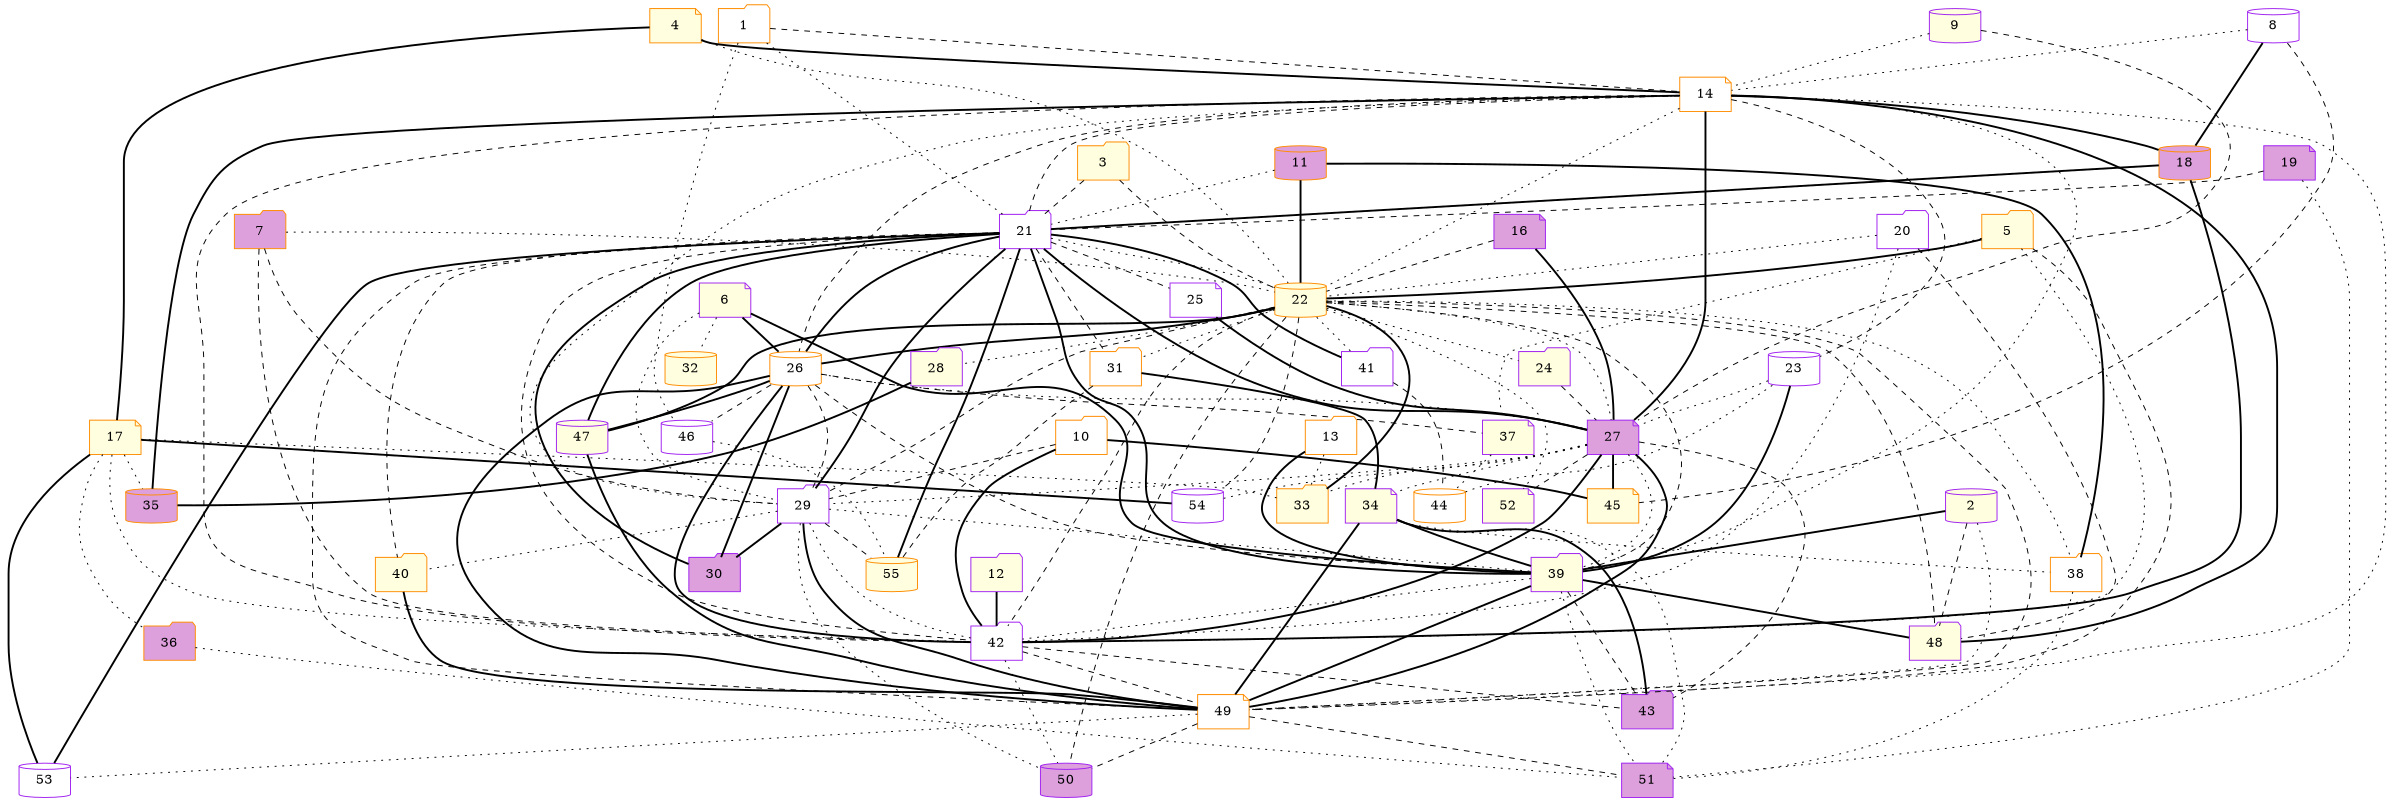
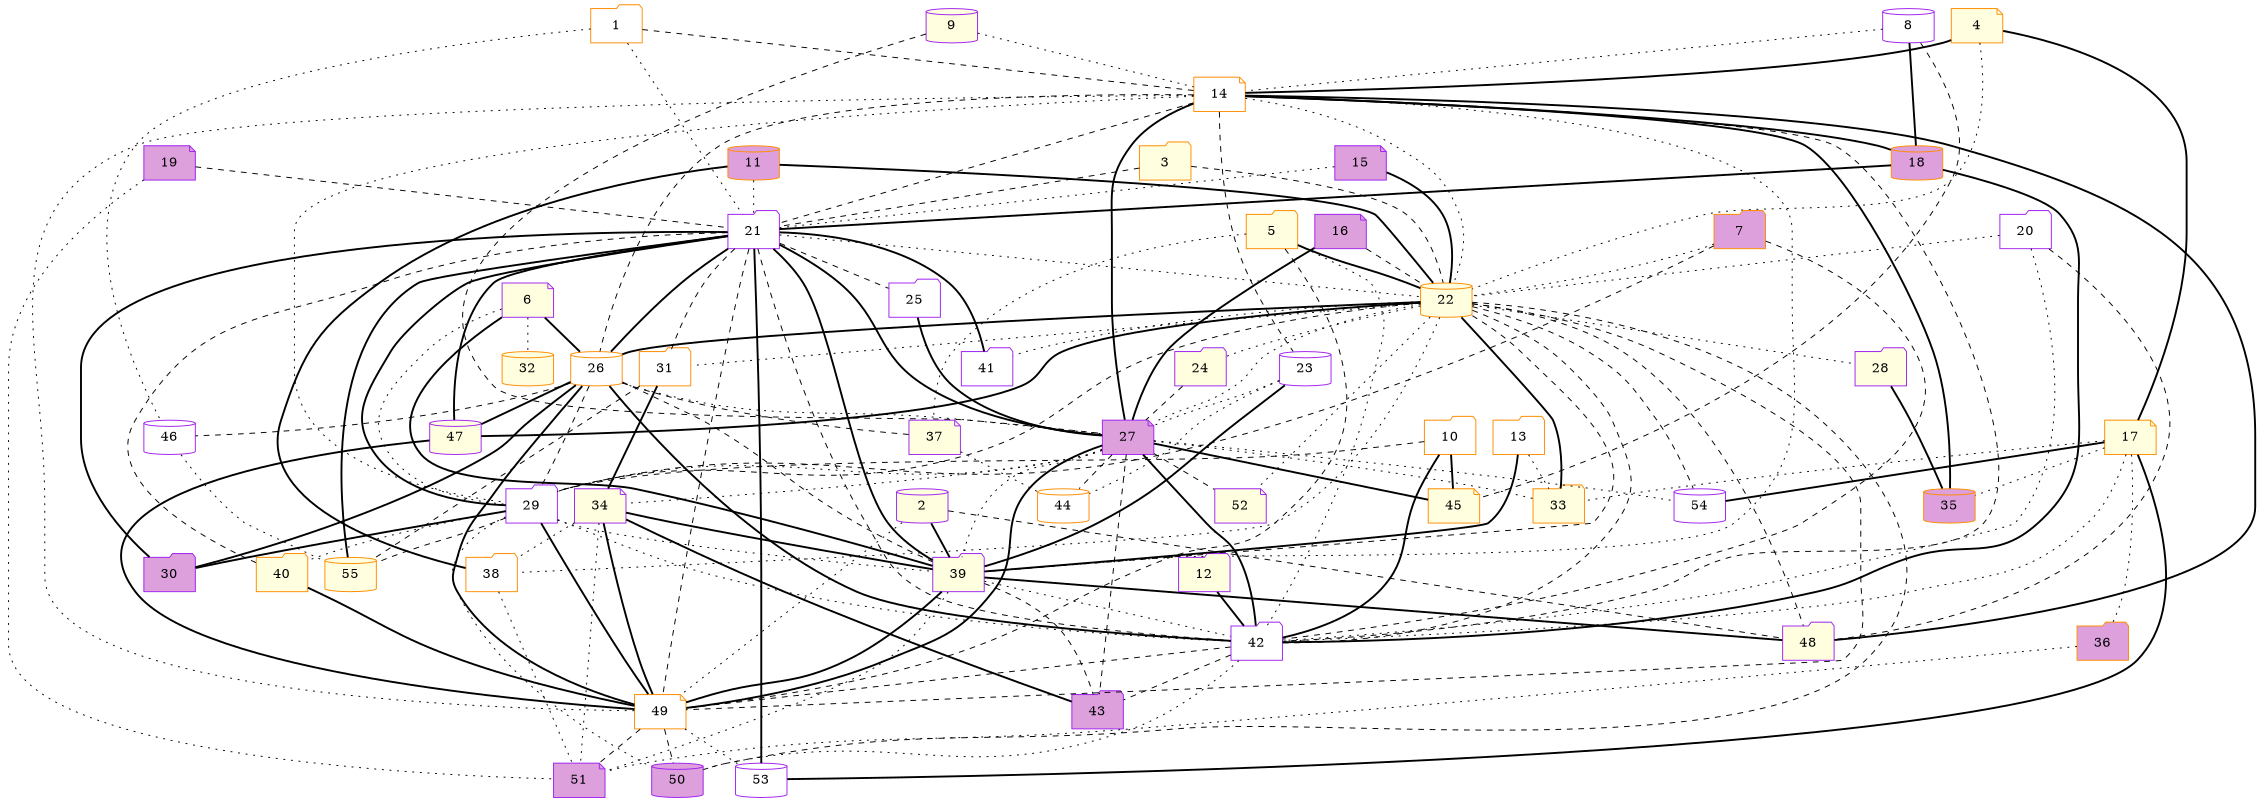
node "15": added
node "25": shape note -> folder
edge "41" -- "44": now "27" -- "44"
